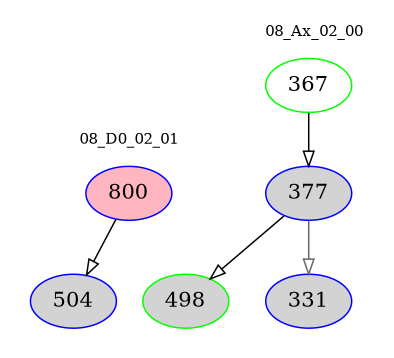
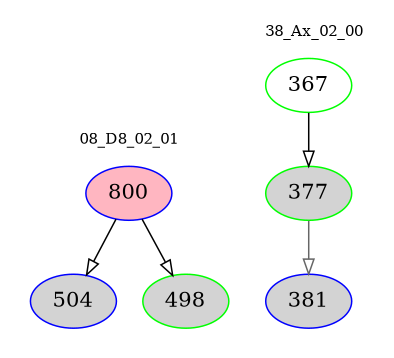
cluster "08_Ax_02_00": label "08_Ax_02_00" -> "38_Ax_02_00"
cluster "08_D0_02_01": label "08_D0_02_01" -> "08_D8_02_01"
node "377": color blue -> green
edge "377" -> "498": now "800" -> "498"
node "331": label "331" -> "381"
